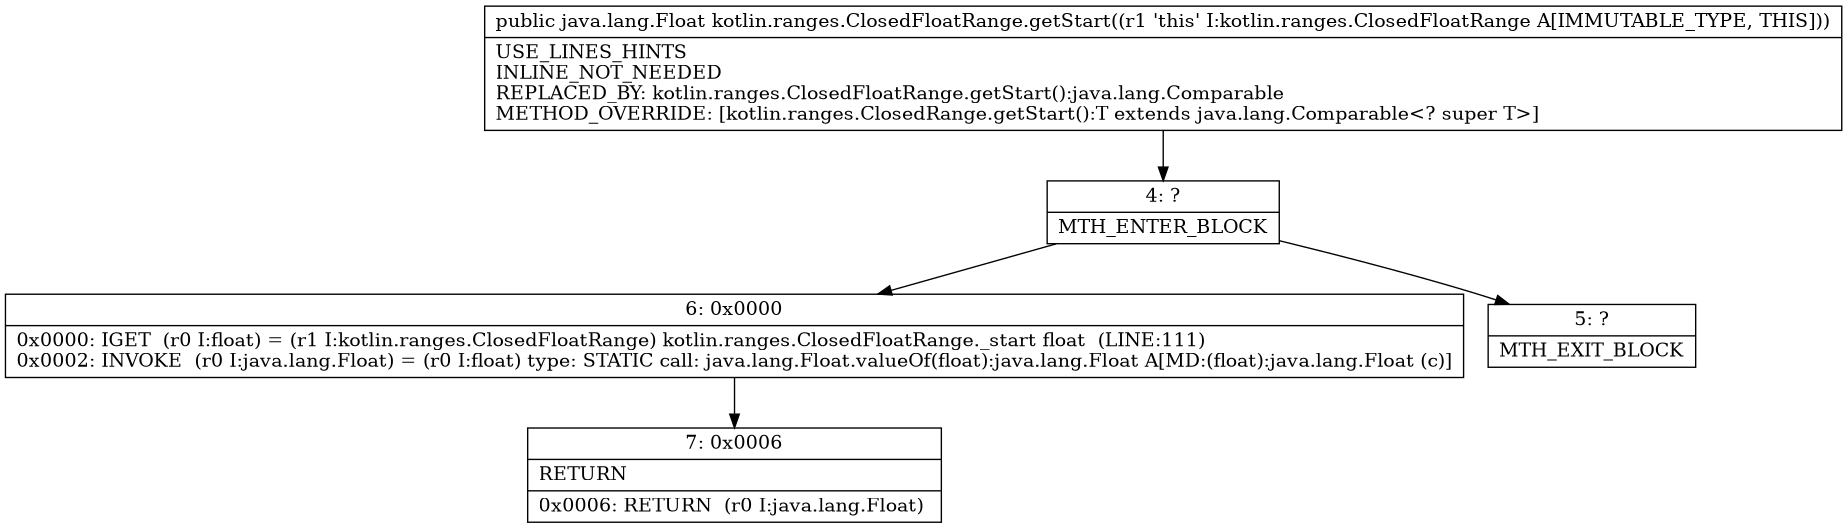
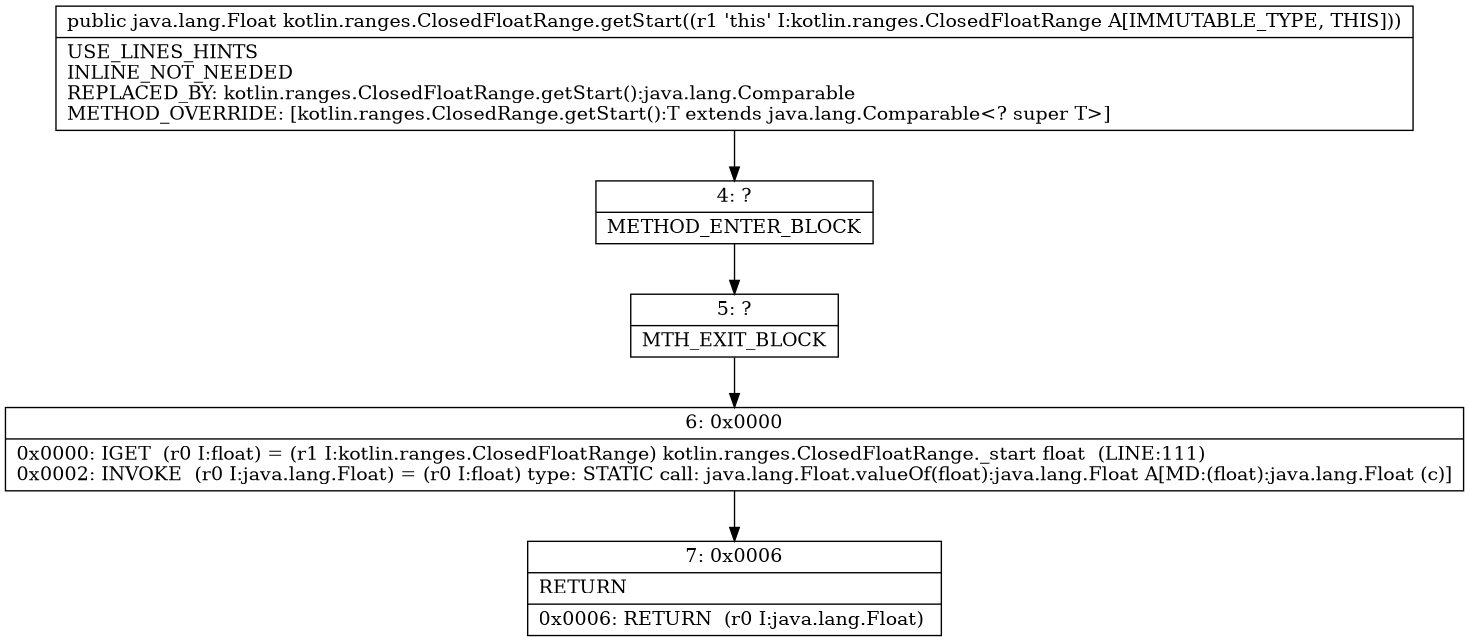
node "4: ?": text "MTH_ENTER_BLOCK" -> "METHOD_ENTER_BLOCK"
edge "4: ?" -> "6: 0x0000": now "5: ?" -> "6: 0x0000"
